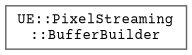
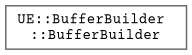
node "UE::PixelStreaming ::BufferBuilder": label "UE::PixelStreaming ::BufferBuilder" -> "UE::BufferBuilder ::BufferBuilder"
